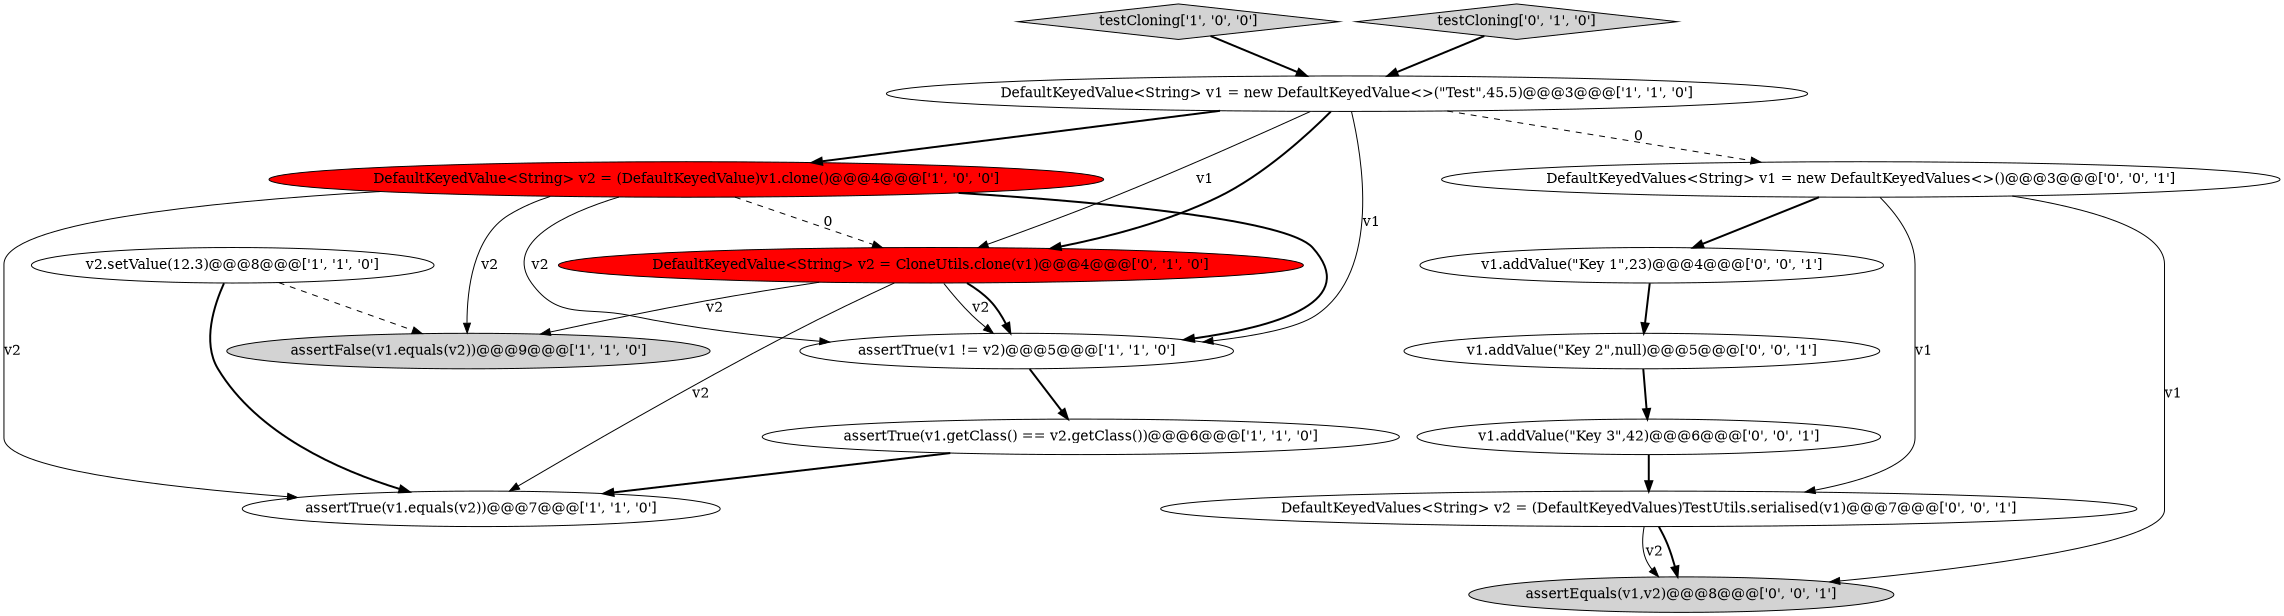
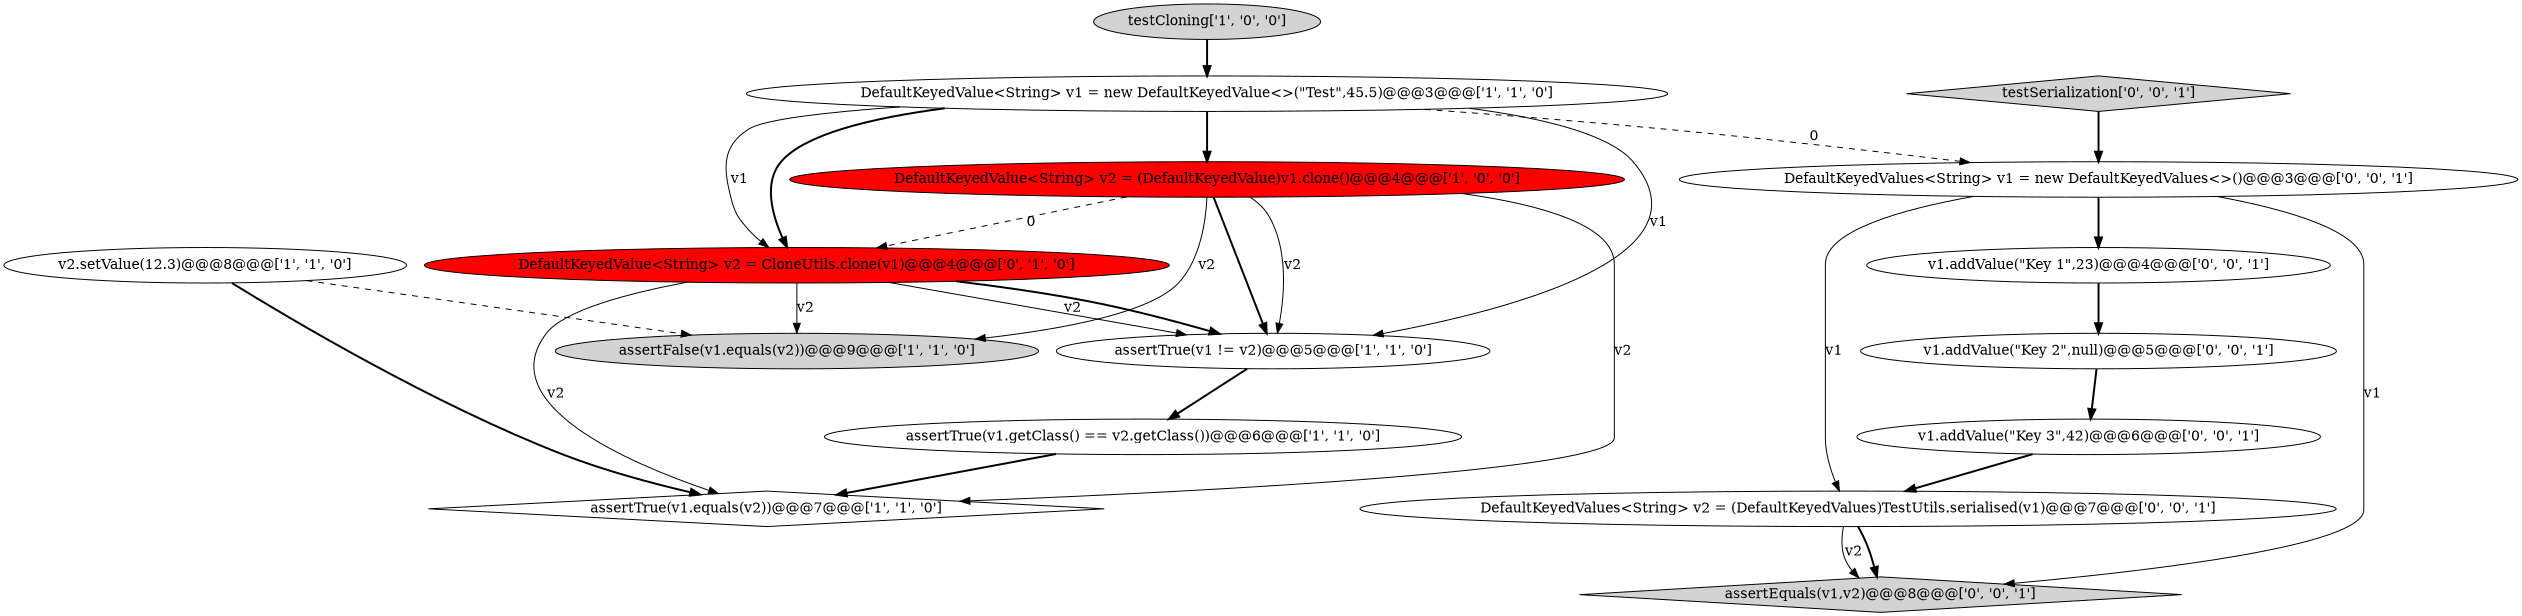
node "testCloning['1', '0', '0']": shape diamond -> ellipse
node "testCloning['0', '1', '0']": removed
node "testSerialization['0', '0', '1']": added
node "assertTrue(v1.equals(v2))@@@7@@@['1', '1', '0']": shape ellipse -> diamond
node "assertEquals(v1,v2)@@@8@@@['0', '0', '1']": shape ellipse -> diamond
